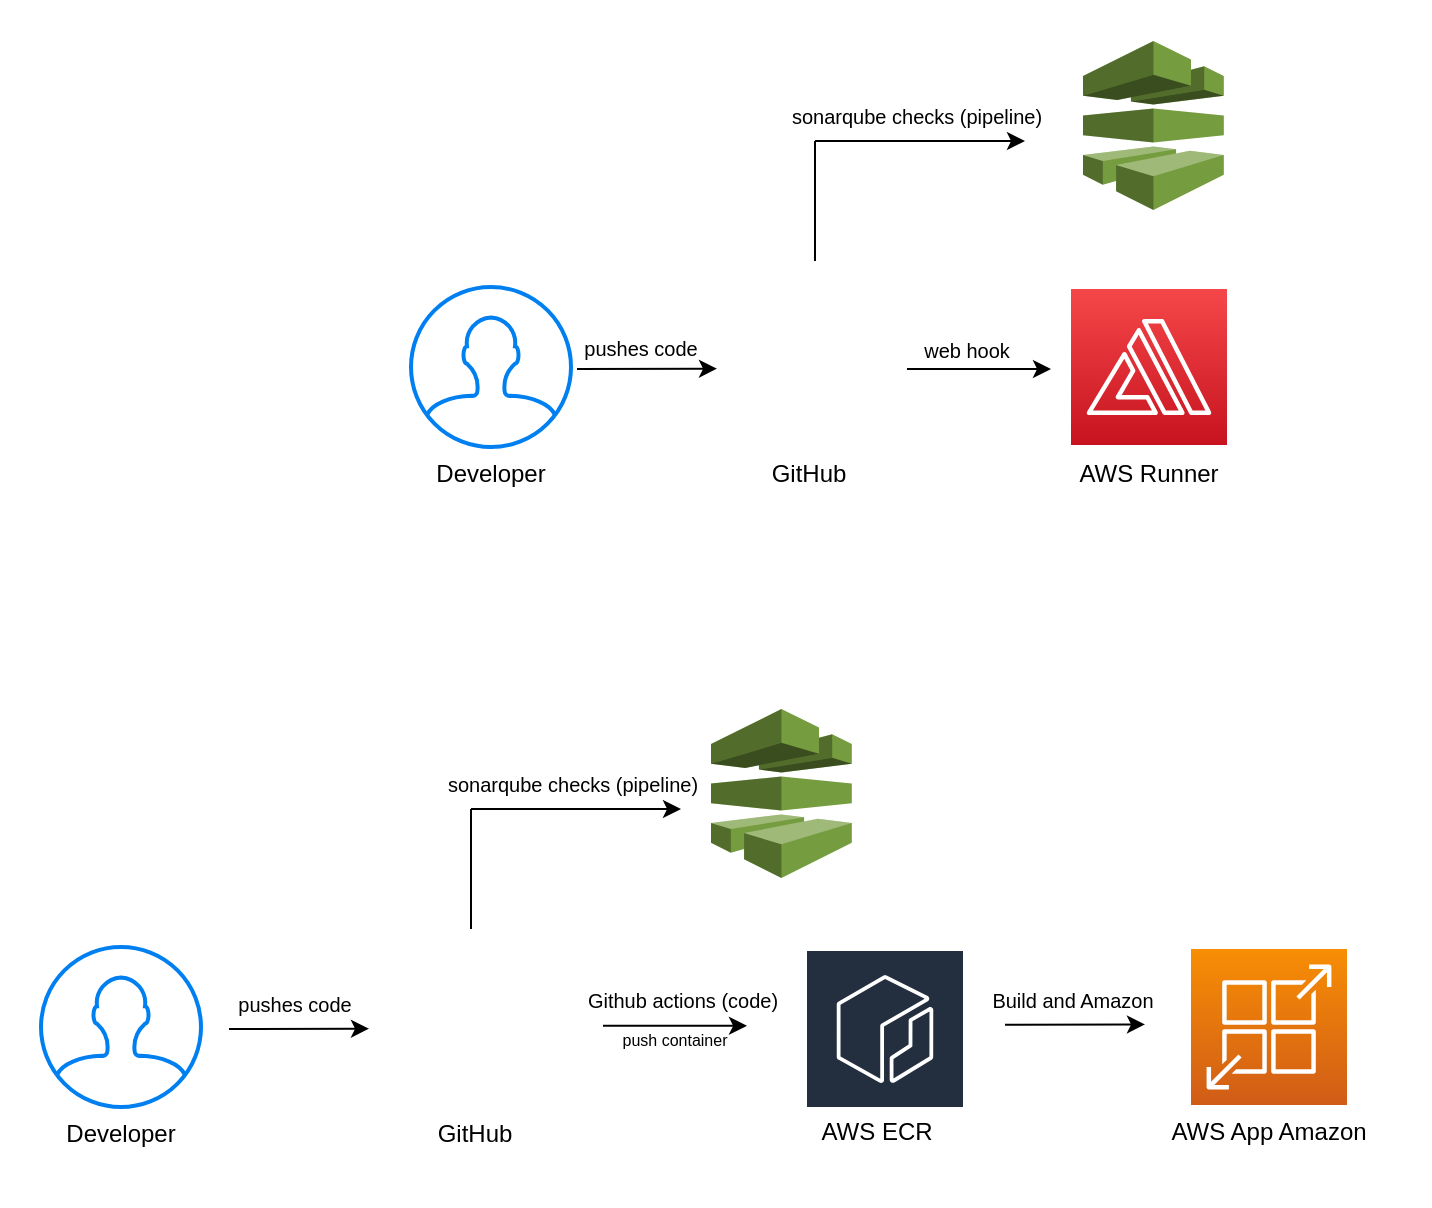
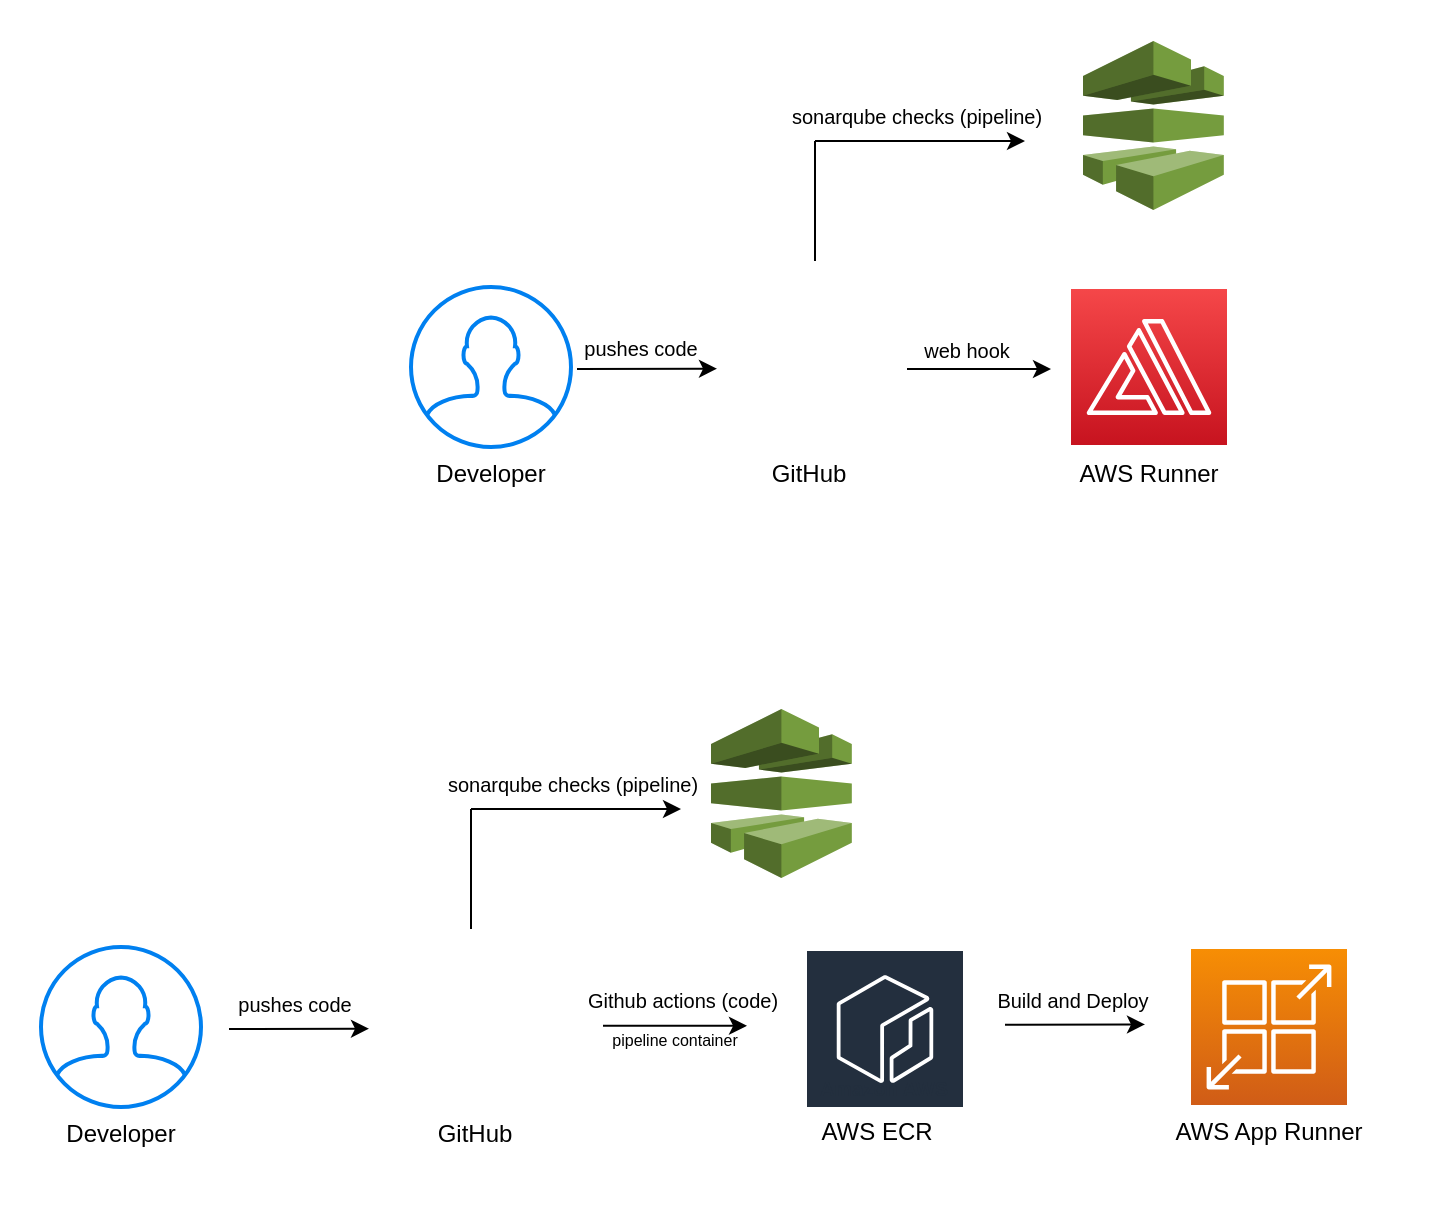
node "Build and Amazon": label "Build and Amazon" -> "Build and Deploy"
node "push container": label "push container" -> "pipeline container"
node "AWS App Amazon": label "AWS App Amazon" -> "AWS App Runner"
